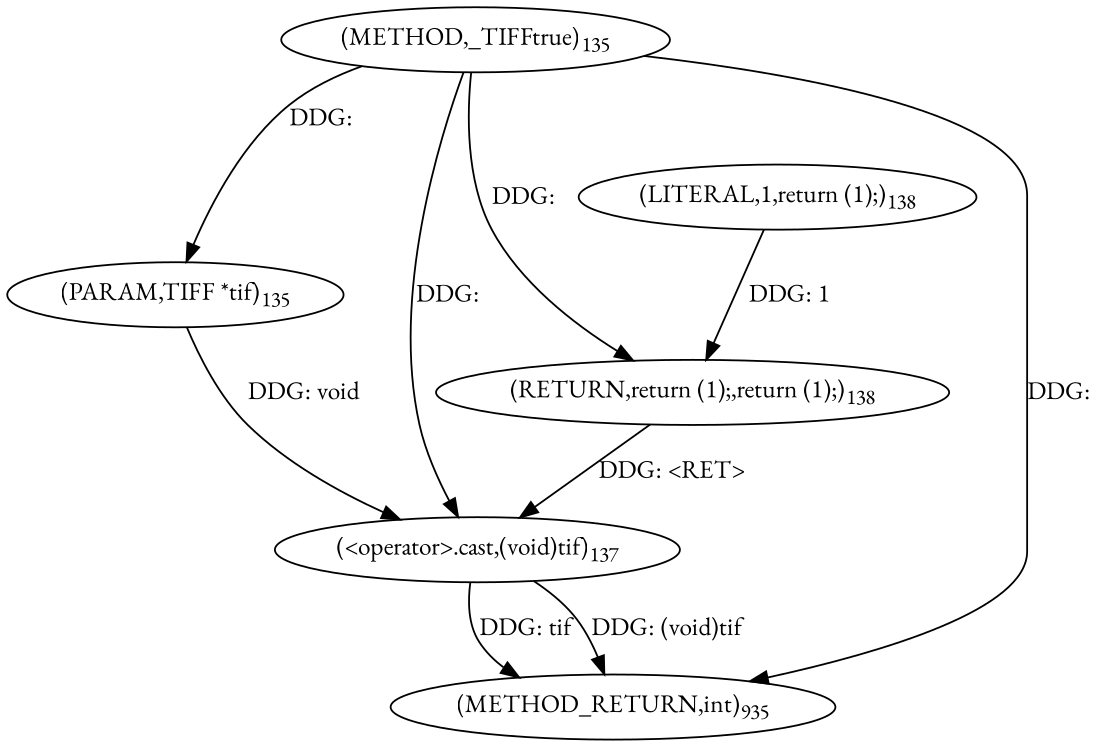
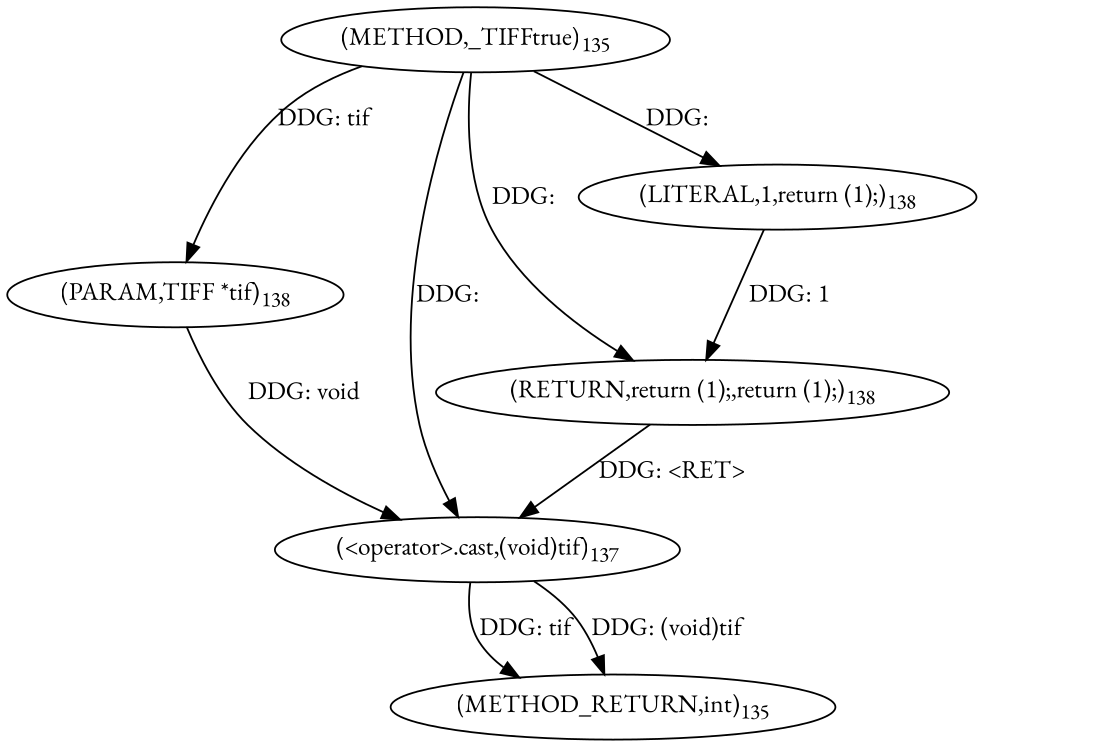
edge "(METHOD,_TIFFtrue)" -> "(PARAM,TIFF *tif)": label "DDG: " -> "DDG: tif"
node "(PARAM,TIFF *tif)": text "135" -> "138"
edge "(METHOD,_TIFFtrue)" -> "(METHOD_RETURN,int)": now "(METHOD,_TIFFtrue)" -> "(LITERAL,1,return (1);)"
node "(METHOD_RETURN,int)": text "935" -> "135"
